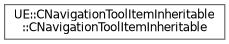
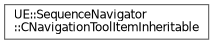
node "UE::CNavigationToolItemInheritable ::CNavigationToolItemInheritable": label "UE::CNavigationToolItemInheritable ::CNavigationToolItemInheritable" -> "UE::SequenceNavigator ::CNavigationToolItemInheritable"
